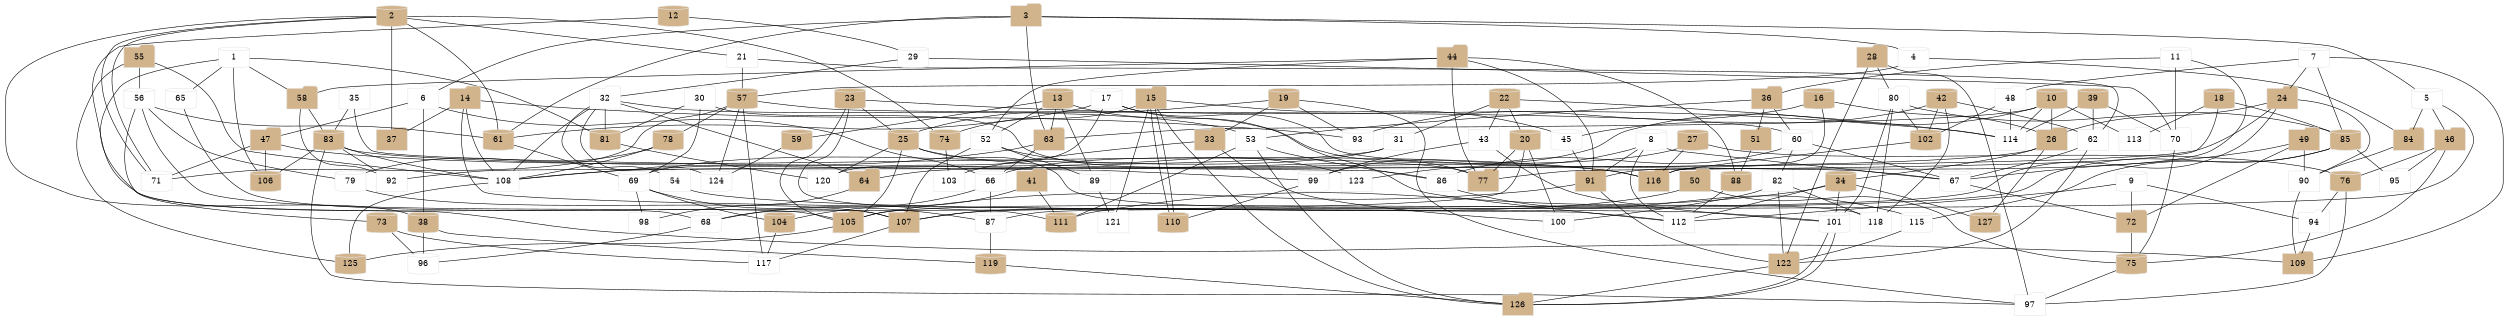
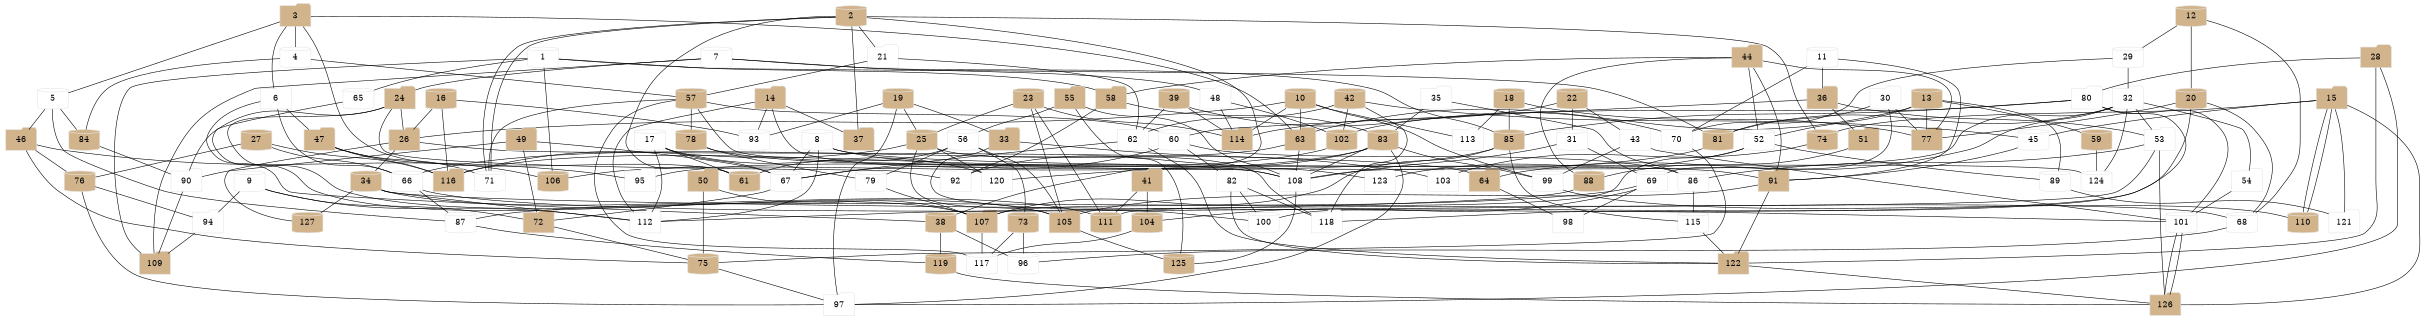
edge "22" -- "20": now "12" -- "20"
node "114": fillcolor white -> tan
node "84": shape folder -> cylinder
edge "61" -- "69": removed
